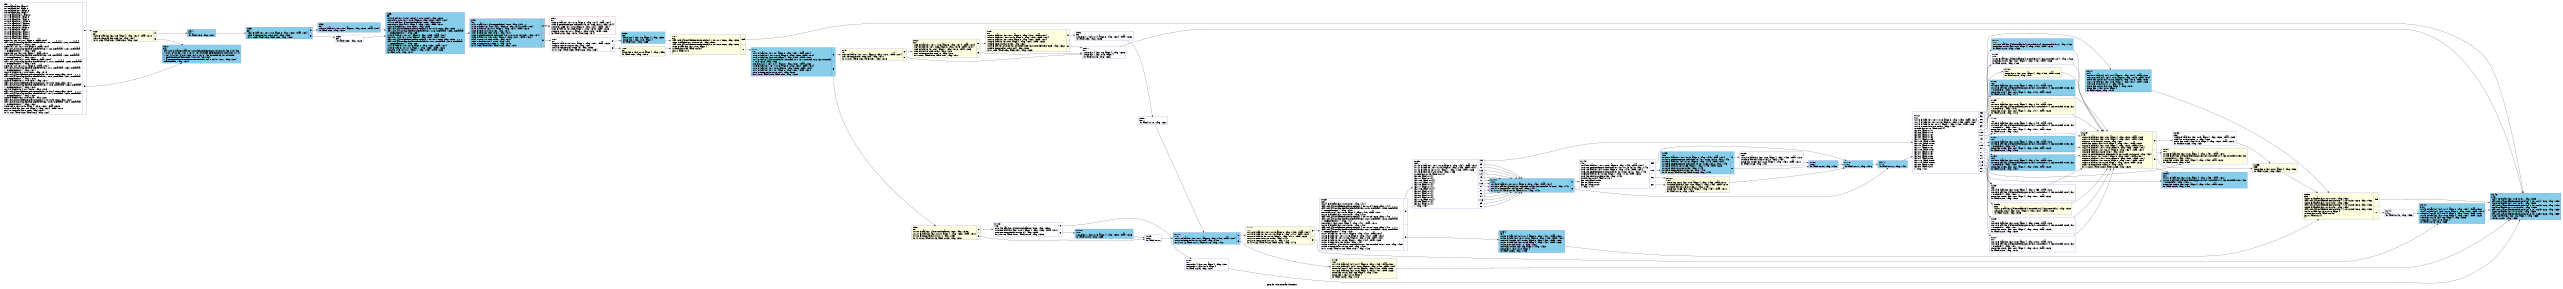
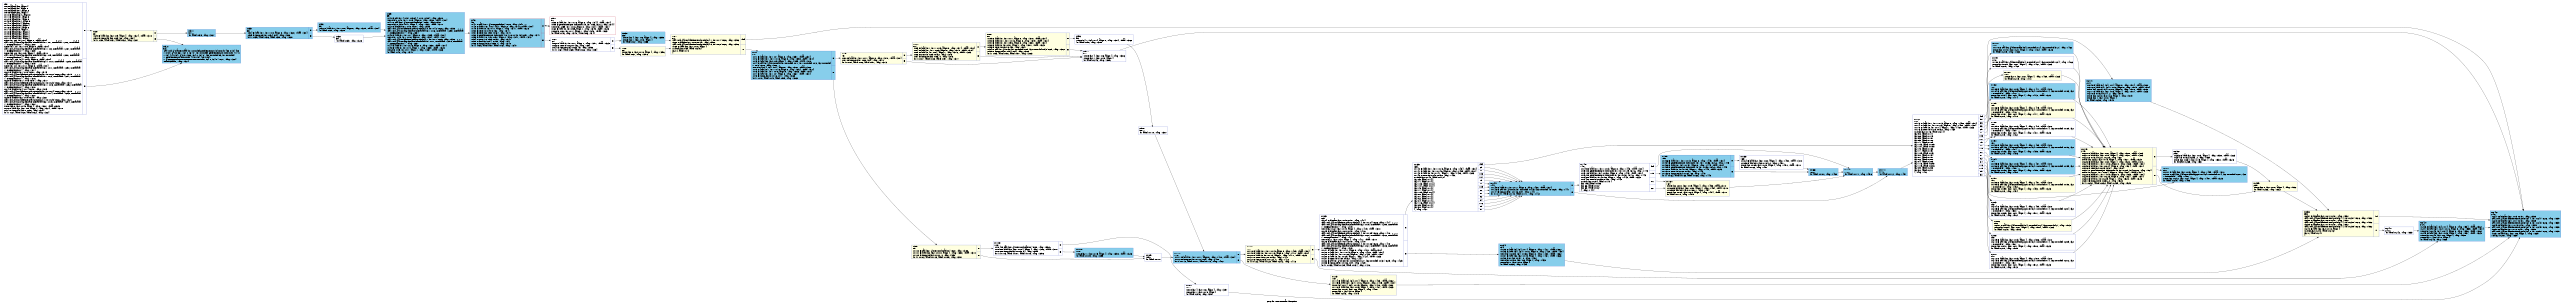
edge "%219:" -> "%197:": reversed
